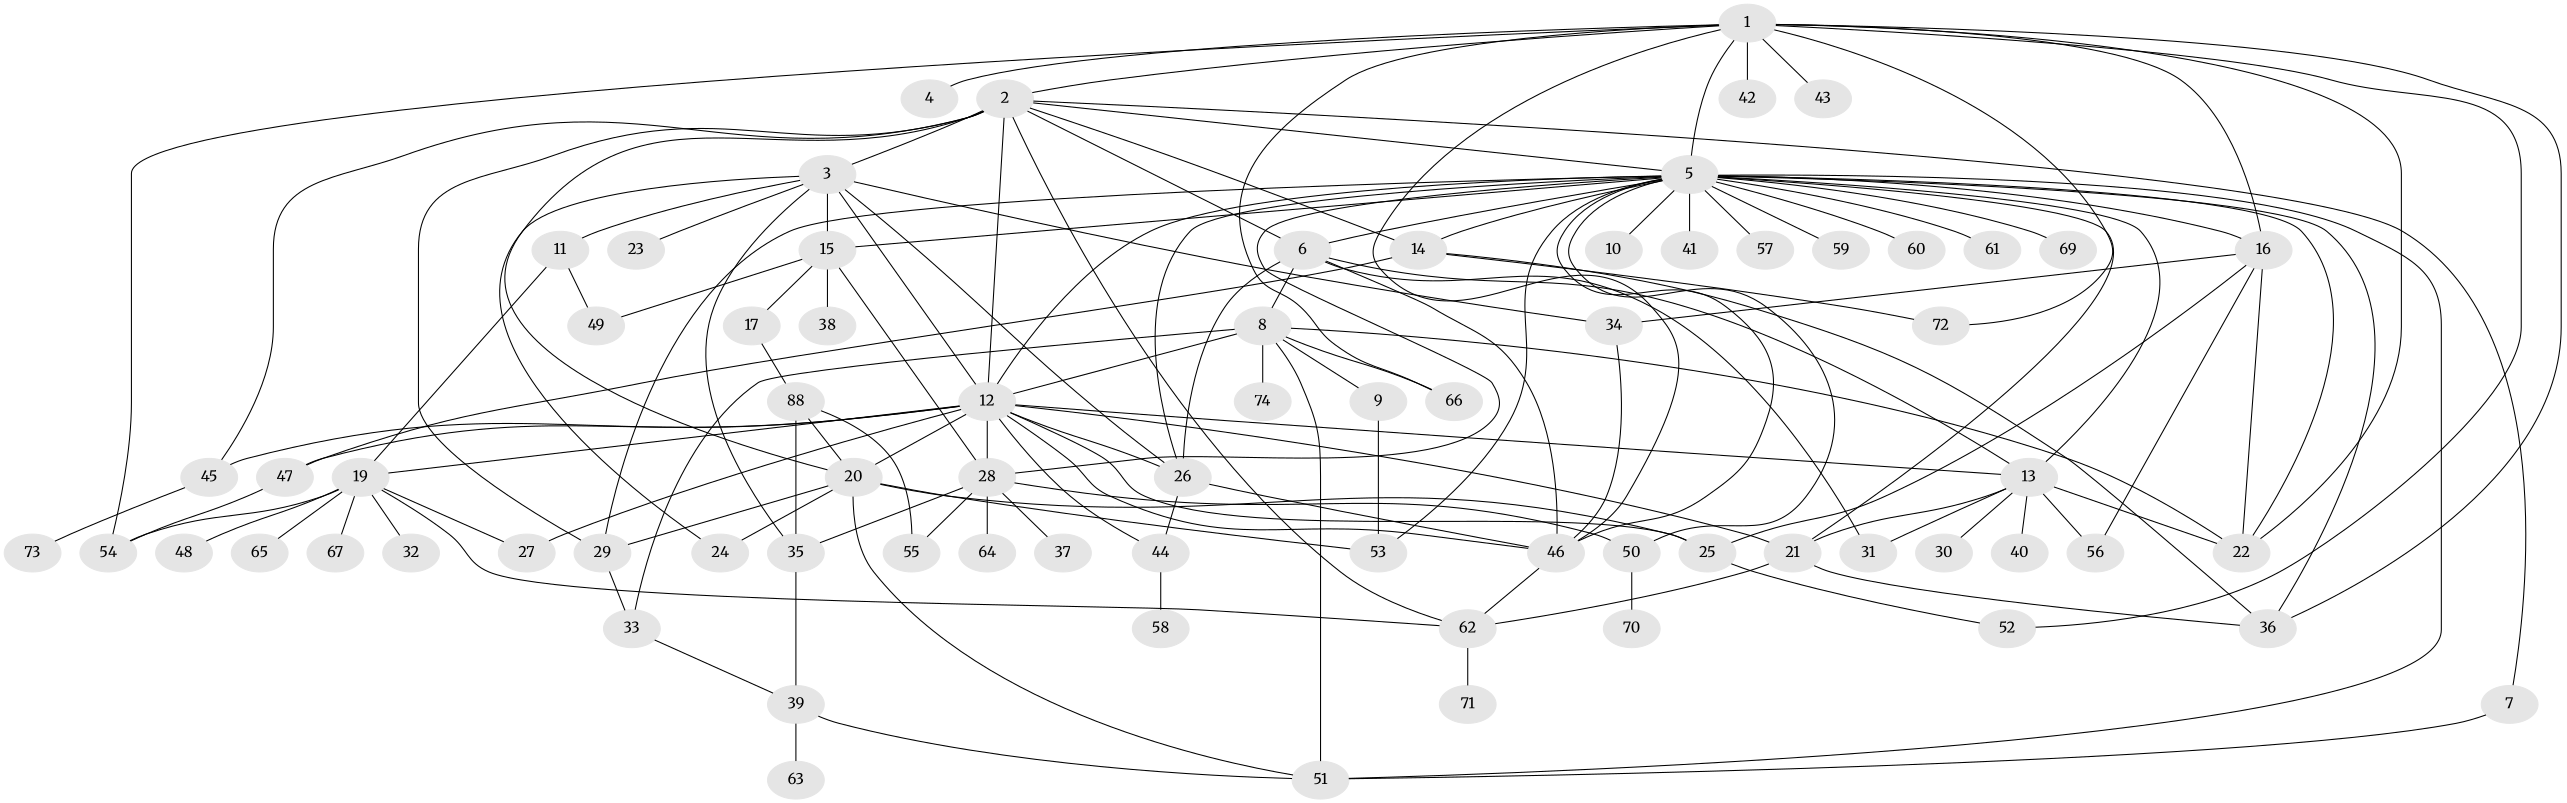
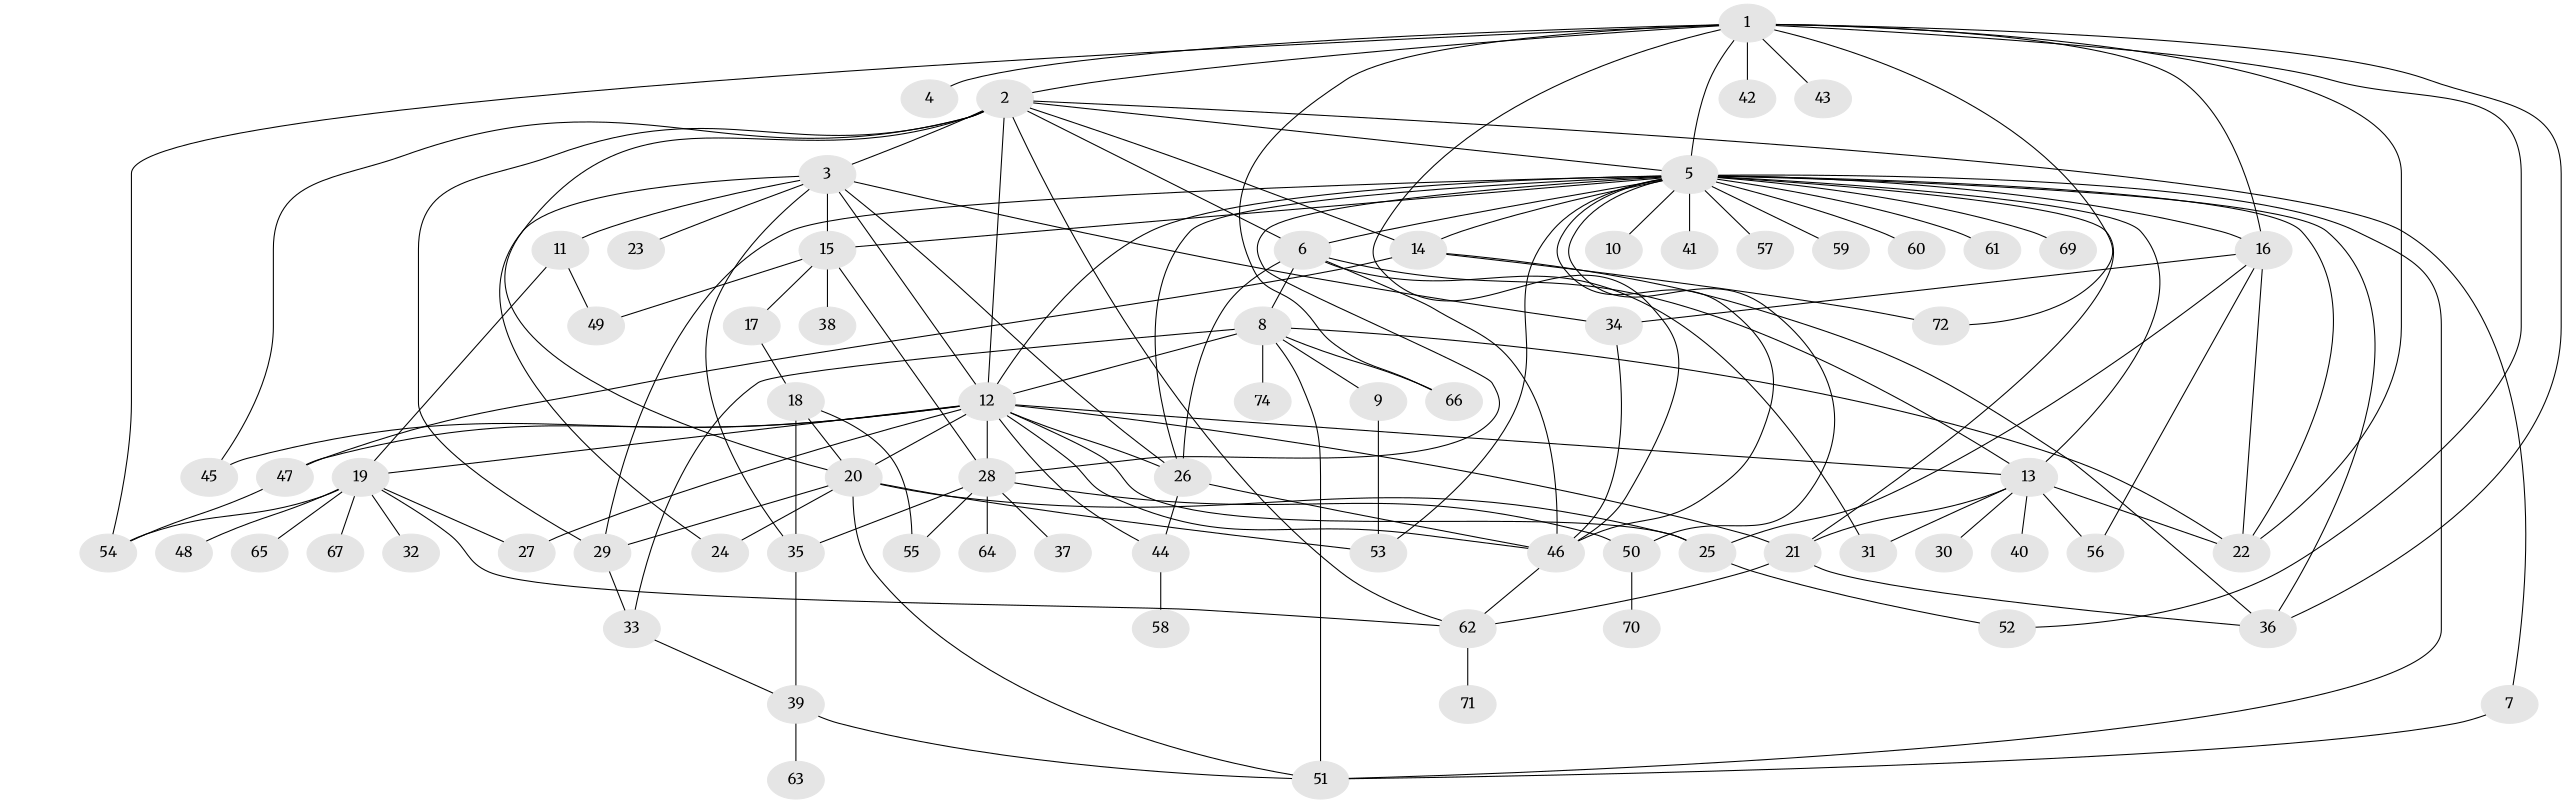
node "88": label "88" -> "18"
node "73": removed
